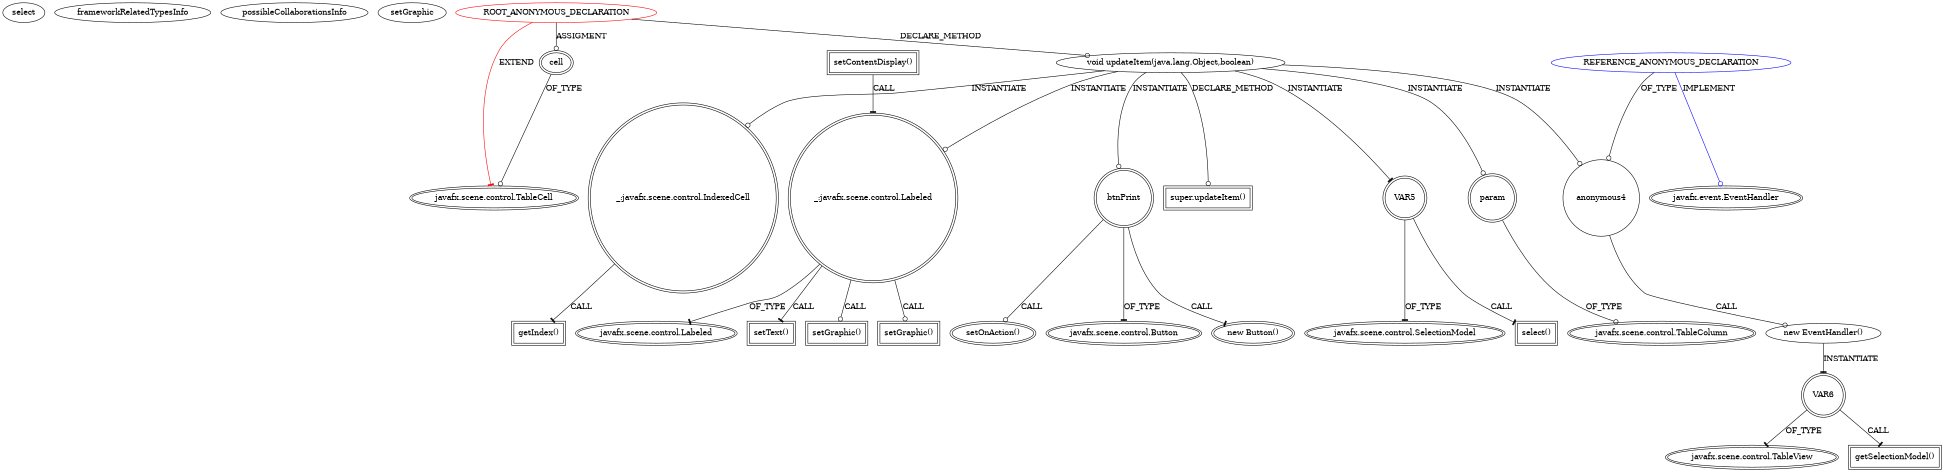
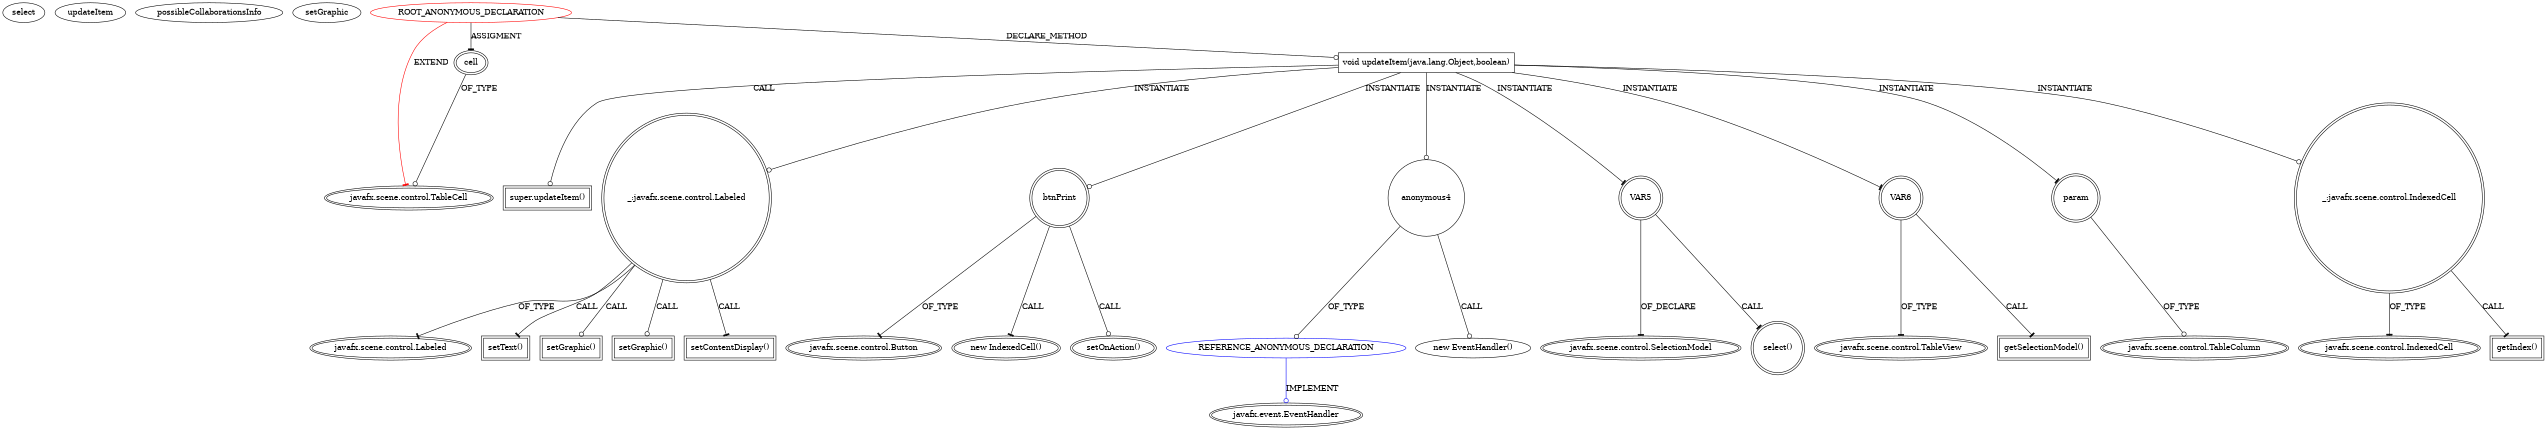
node "frameworkRelatedTypesInfo": label "frameworkRelatedTypesInfo" -> "updateItem"
edge "ROOT_ANONYMOUS_DECLARATION" -> "cell": arrowhead odot -> tee
node "void updateItem(java.lang.Object,boolean)": shape ellipse -> box
edge "void updateItem(java.lang.Object,boolean)" -> "param": arrowhead odot -> tee
edge "void updateItem(java.lang.Object,boolean)" -> "super.updateItem()": label "DECLARE_METHOD" -> "CALL"
edge "setContentDisplay()" -> "_:javafx.scene.control.Labeled": reversed
edge "REFERENCE_ANONYMOUS_DECLARATION" -> "anonymous4": reversed
edge "VAR5" -> "javafx.scene.control.SelectionModel": label "OF_TYPE" -> "OF_DECLARE"
node "new Button()": label "new Button()" -> "new IndexedCell()"
node "select()": shape box -> circle
node "javafx.scene.control.IndexedCell": added
edge "new EventHandler()" -> "VAR6": now "void updateItem(java.lang.Object,boolean)" -> "VAR6"
